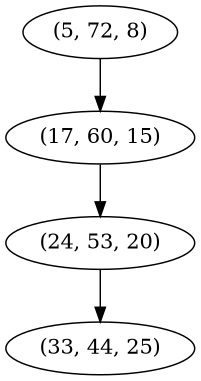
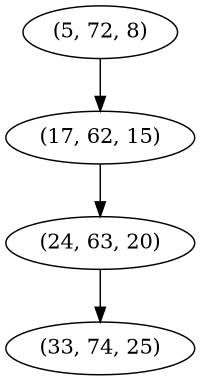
node "(17, 60, 15)": label "(17, 60, 15)" -> "(17, 62, 15)"
node "(24, 53, 20)": label "(24, 53, 20)" -> "(24, 63, 20)"
node "(33, 44, 25)": label "(33, 44, 25)" -> "(33, 74, 25)"
